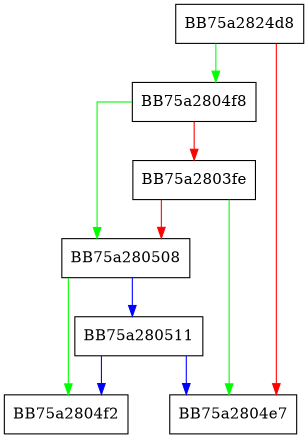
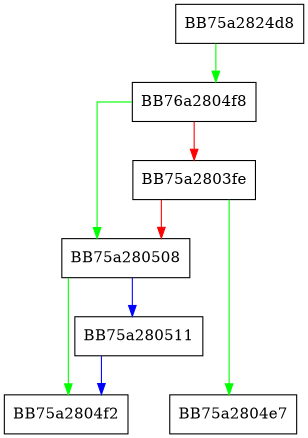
node "BB75a2804f8": label "BB75a2804f8" -> "BB76a2804f8"
edge "BB75a2824d8" -> "BB75a2804e7": removed
edge "BB75a280511" -> "BB75a2804e7": removed
